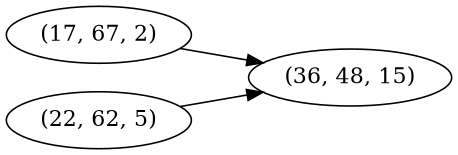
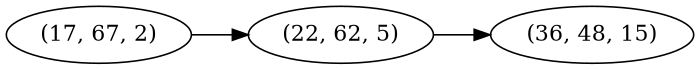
edge "(17, 67, 2)" -> "(36, 48, 15)": now "(17, 67, 2)" -> "(22, 62, 5)"
